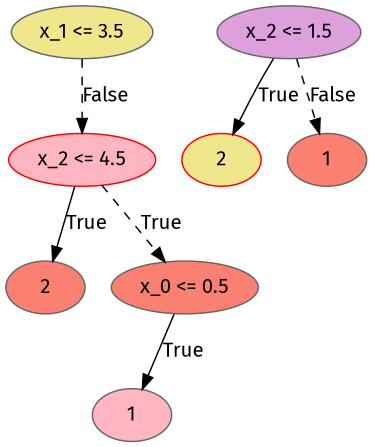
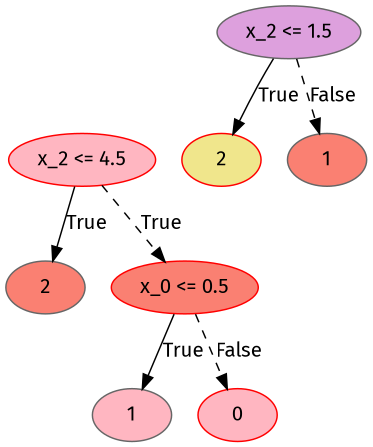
node "x_1 <= 3.5": removed
node "x_0 <= 0.5": color gray40 -> red
node "0": added
